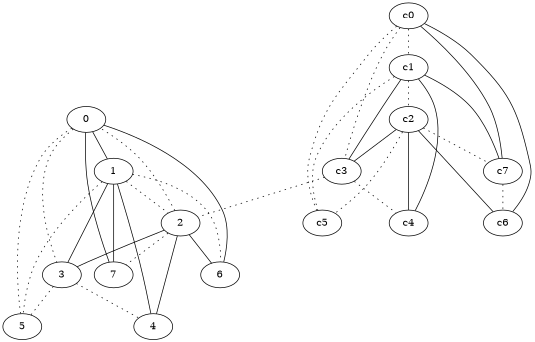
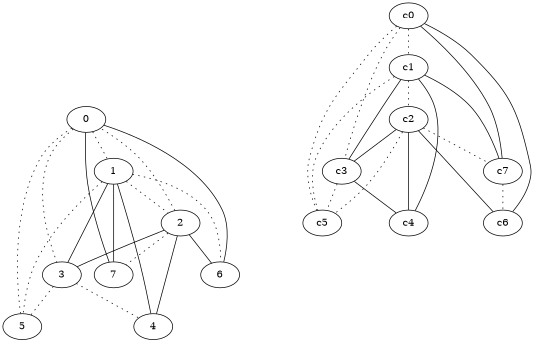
edge "0" -- "1": style solid -> dotted
edge "c3" -- "2": now "c3" -- "c5"
edge "c3" -- "c4": style dotted -> solid
